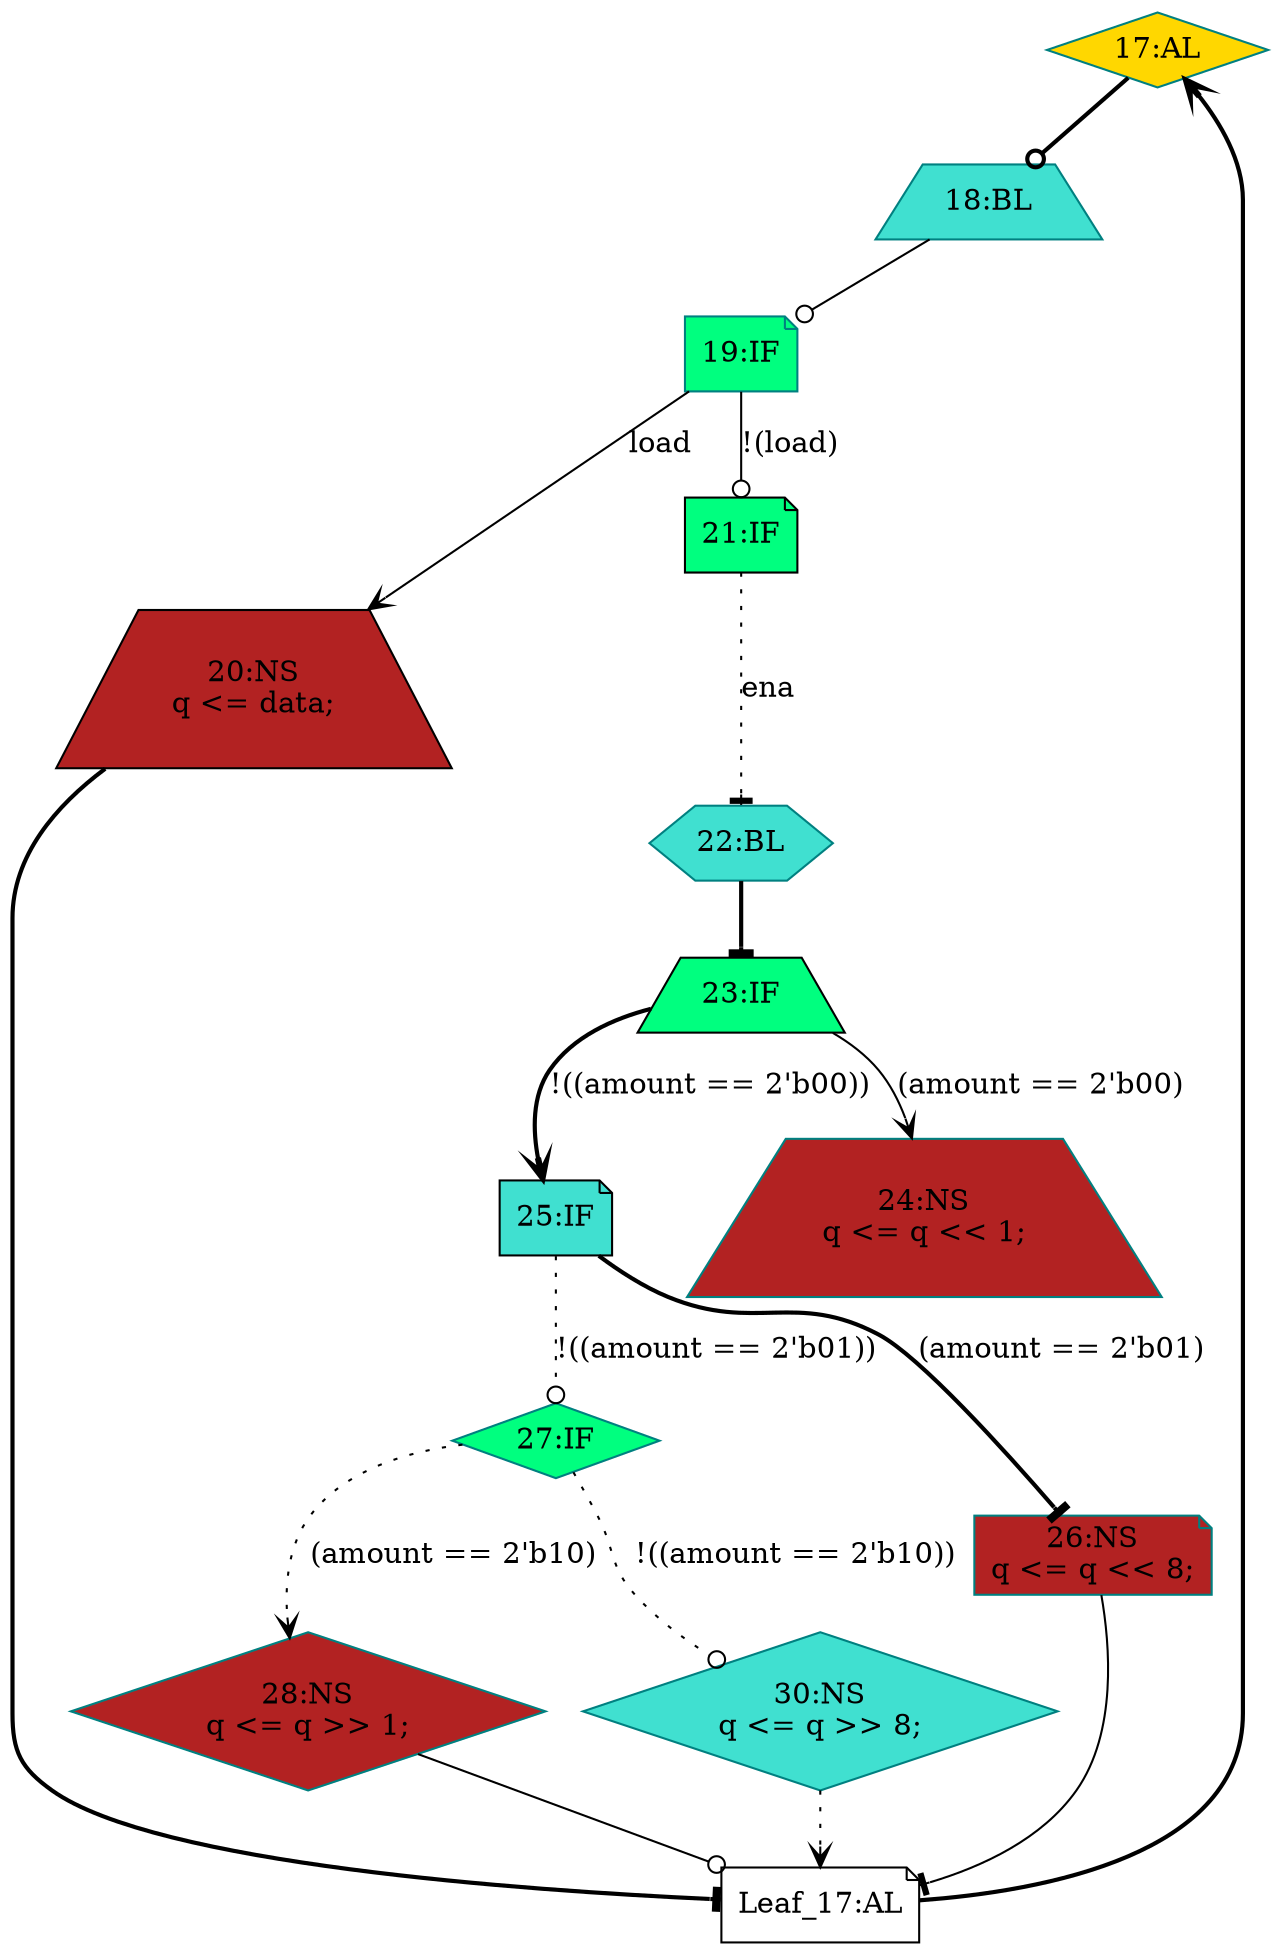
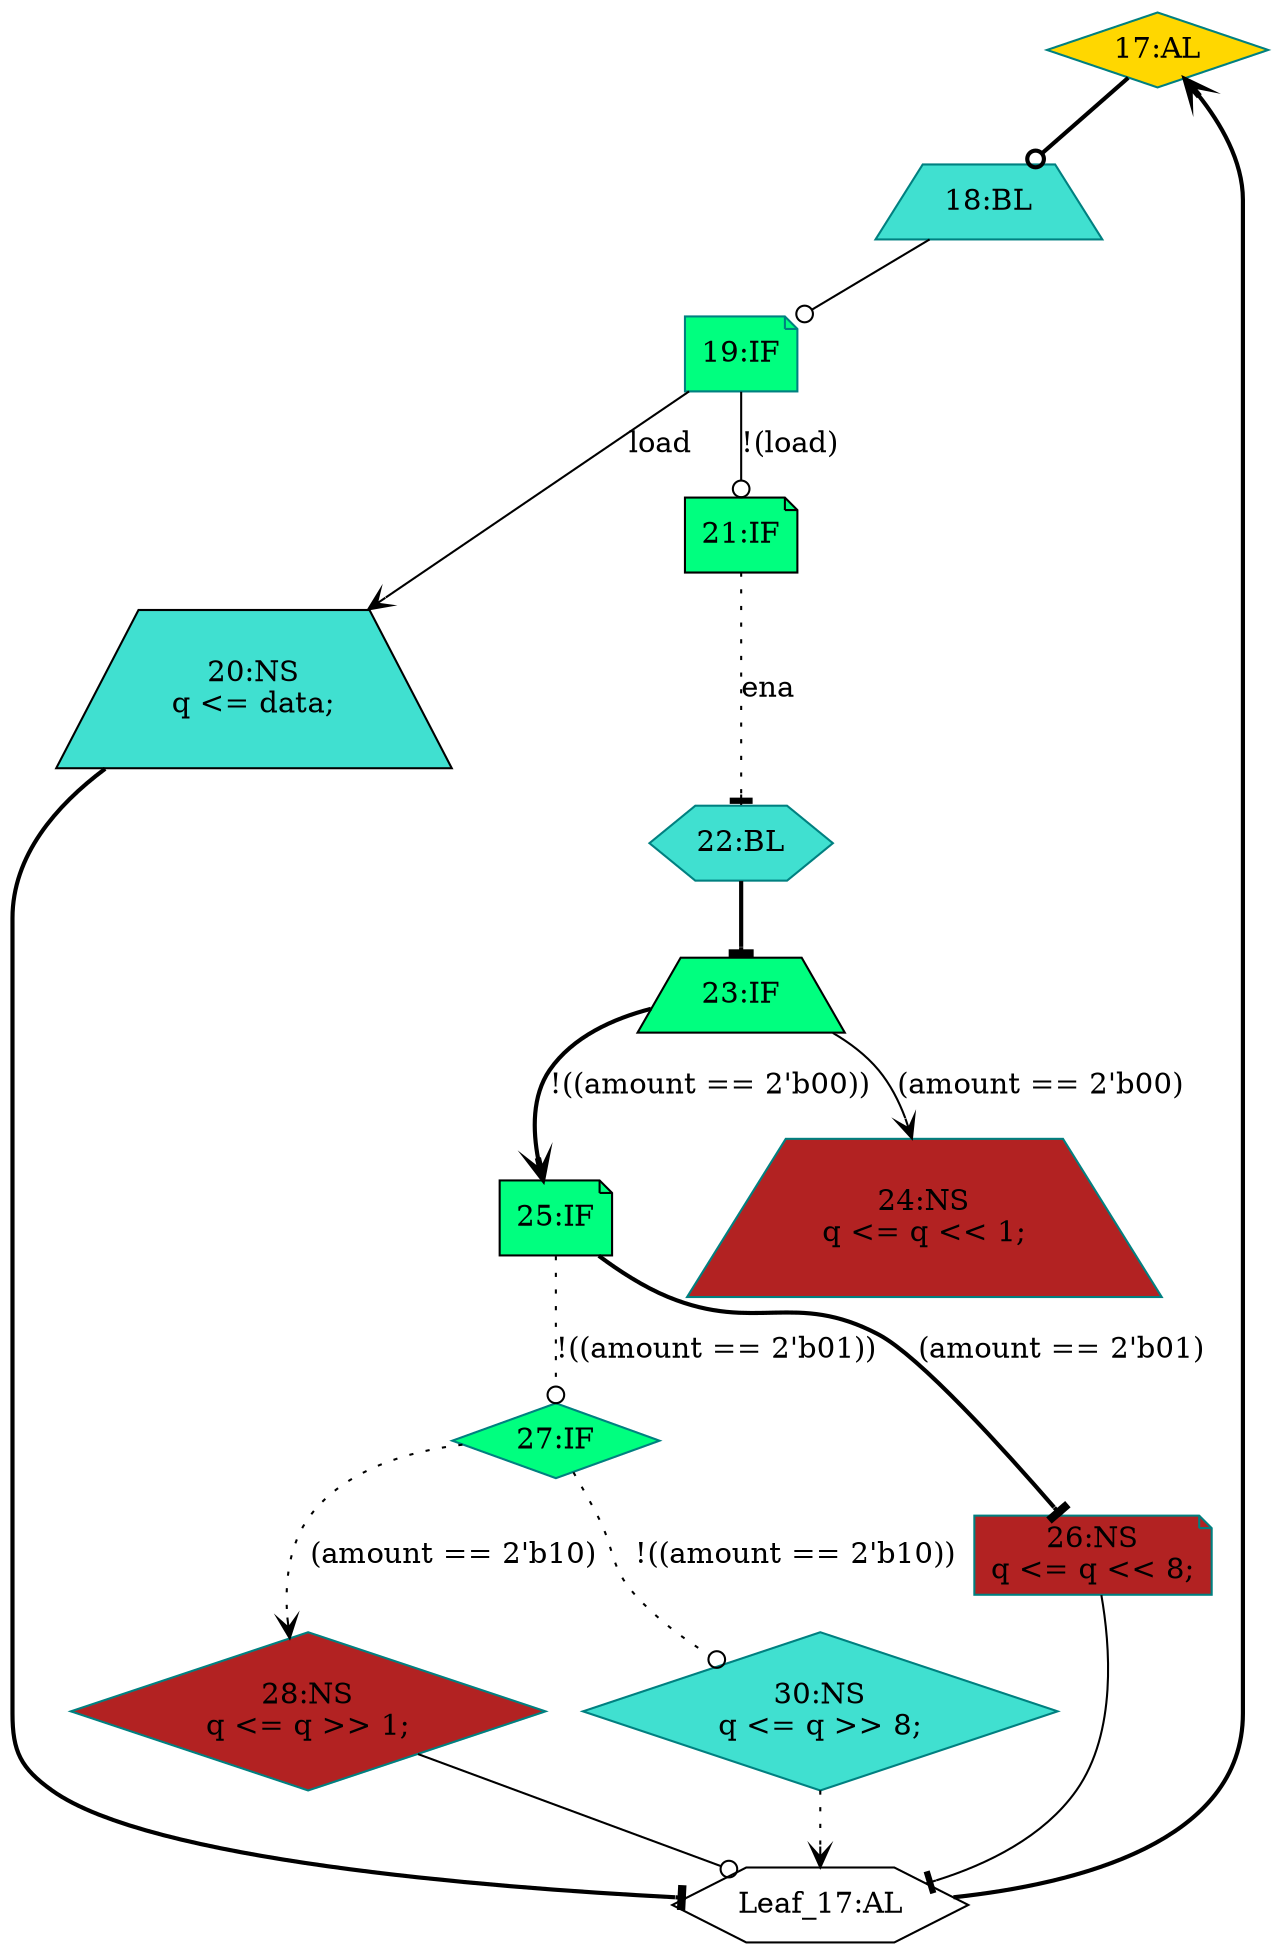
node "20:NS q <= data;": fillcolor firebrick -> turquoise
node "25:IF": fillcolor turquoise -> springgreen
node "Leaf_17:AL": shape note -> hexagon
